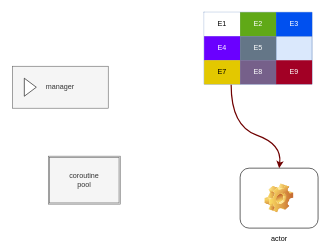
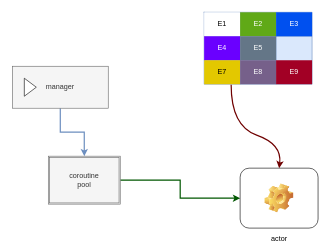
edge "manager" -> "coroutine pool": added
edge "coroutine pool" -> "actor": added
